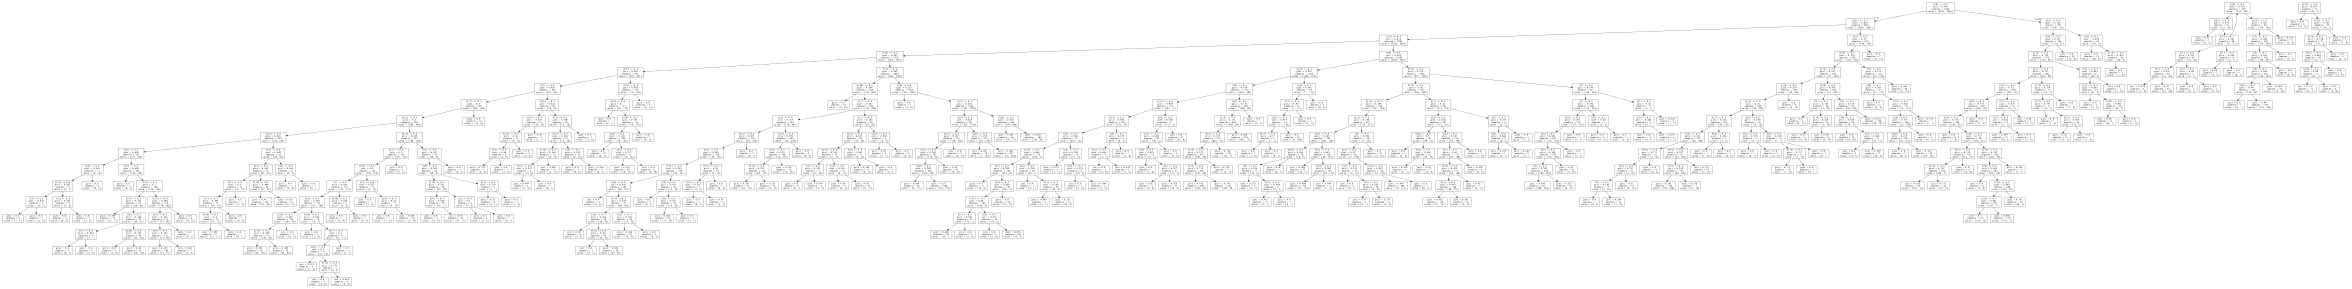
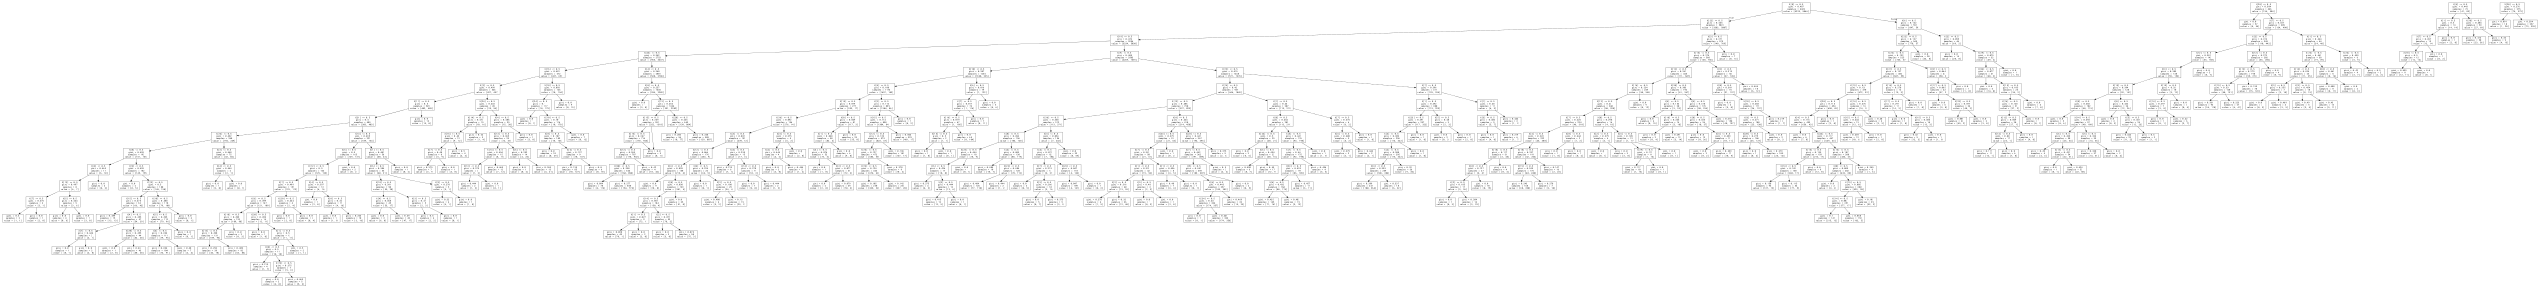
edge "X[7] <= 0.5 gini = 0.381 samples = 50 value = [21, 61]" -> "X[0] <= 0.5 gini = 0.434 samples = 418 value = [214, 458]": now "X[13] <= 0.5 gini = 0.406 samples = 730 value = [327, 829]" -> "X[0] <= 0.5 gini = 0.434 samples = 418 value = [214, 458]"
edge "X[19] <= 0.5 gini = 0.075 samples = 32 value = [49, 2]" -> "X[24] <= 0.5 gini = 0.077 samples = 31 value = [48, 2]": added
edge "X[4] <= 0.5 gini = 0.268 samples = 2081 value = [528, 2786]" -> "X[20] <= 0.5 gini = 0.304 samples = 446 value = [134, 584]": removed
edge "X[15] <= 0.5 gini = 0.269 samples = 991 value = [252, 1318]" -> "X[20] <= 0.5 gini = 0.276 samples = 275 value = [74, 373]": now "X[15] <= 0.5 gini = 0.269 samples = 991 value = [252, 1318]" -> "gini = 0.0 samples = 9 value = [0, 13]"
edge "X[3] <= 0.5 gini = 0.448 samples = 75 value = [43, 84]" -> "X[4] <= 0.5 gini = 0.443 samples = 73 value = [41, 83]": removed
